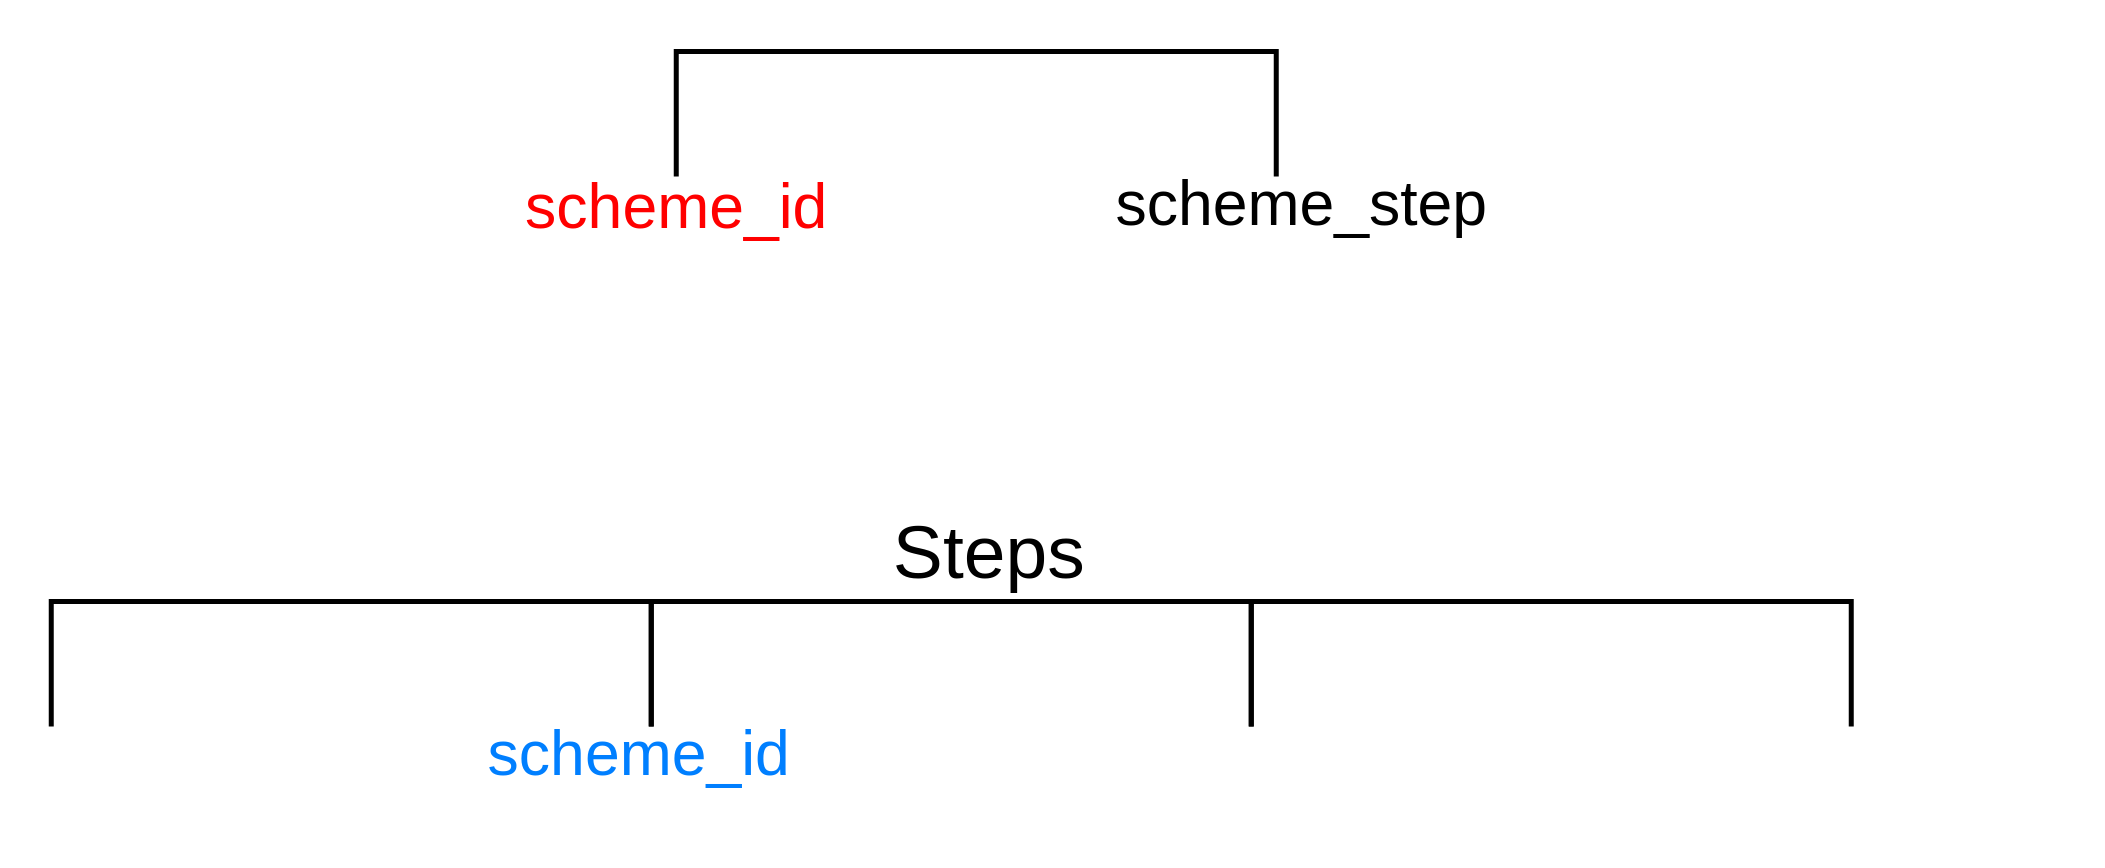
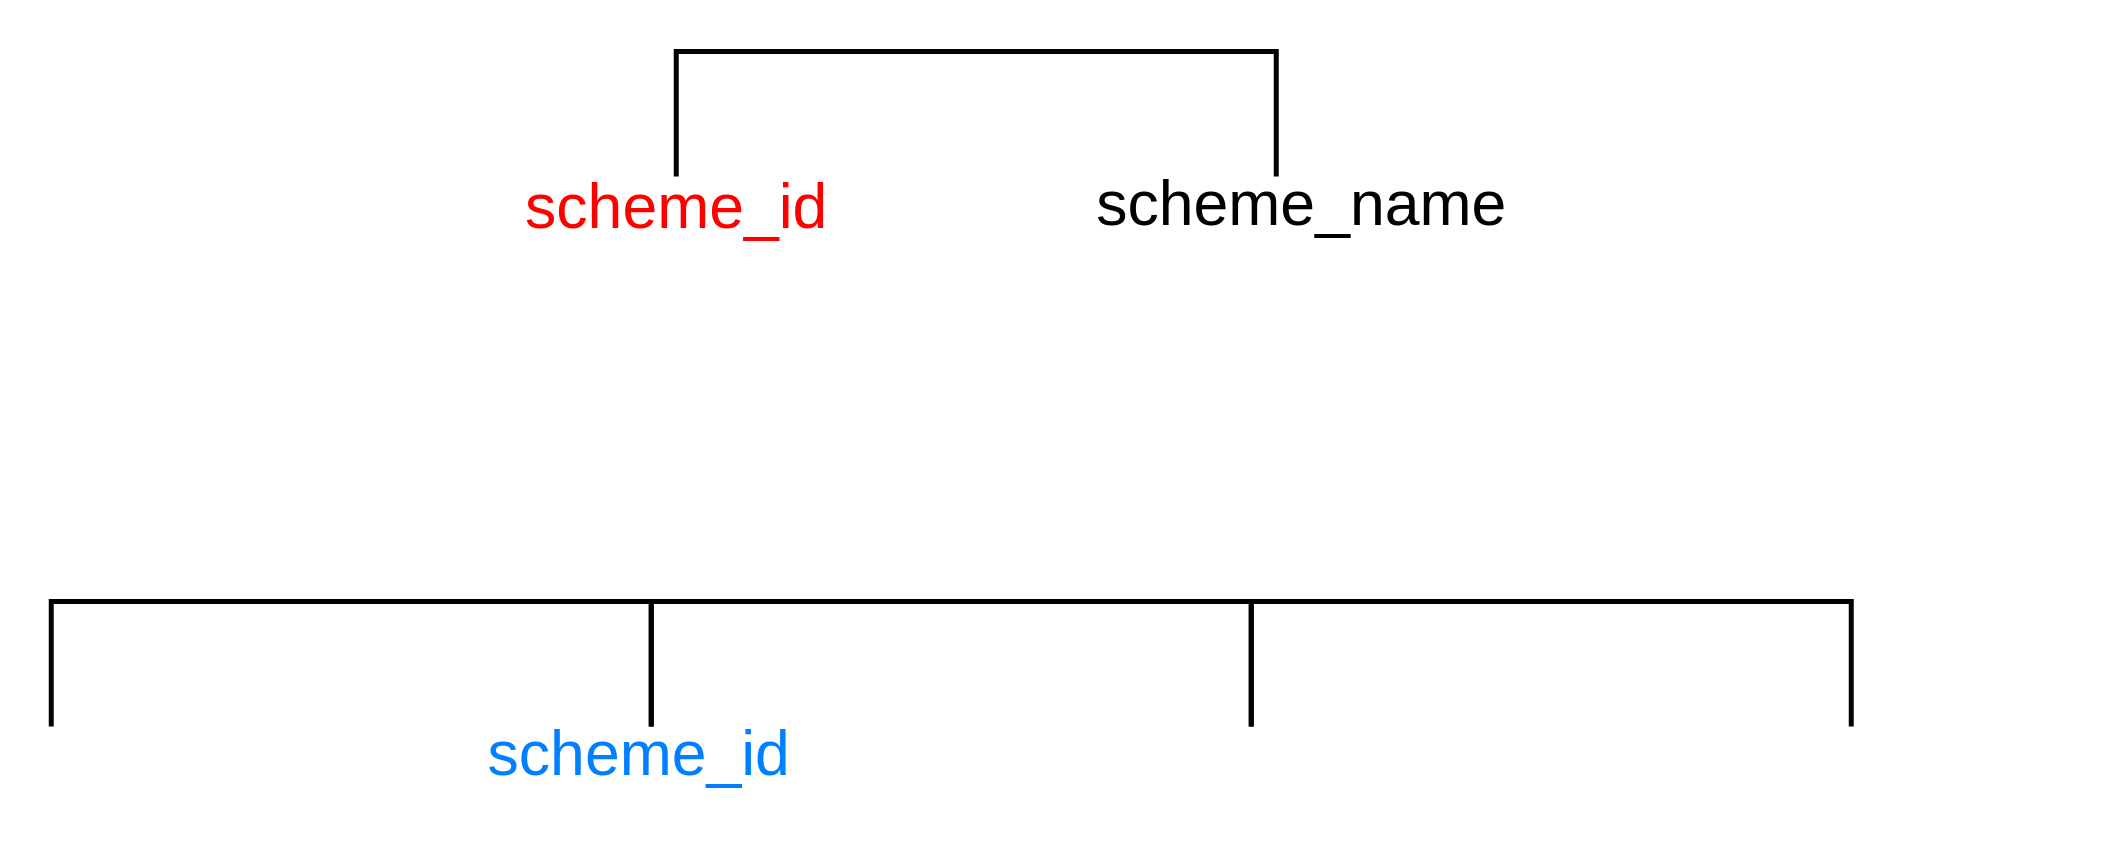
node "scheme_step": label "scheme_step" -> "scheme_name"
node "Steps": removed
